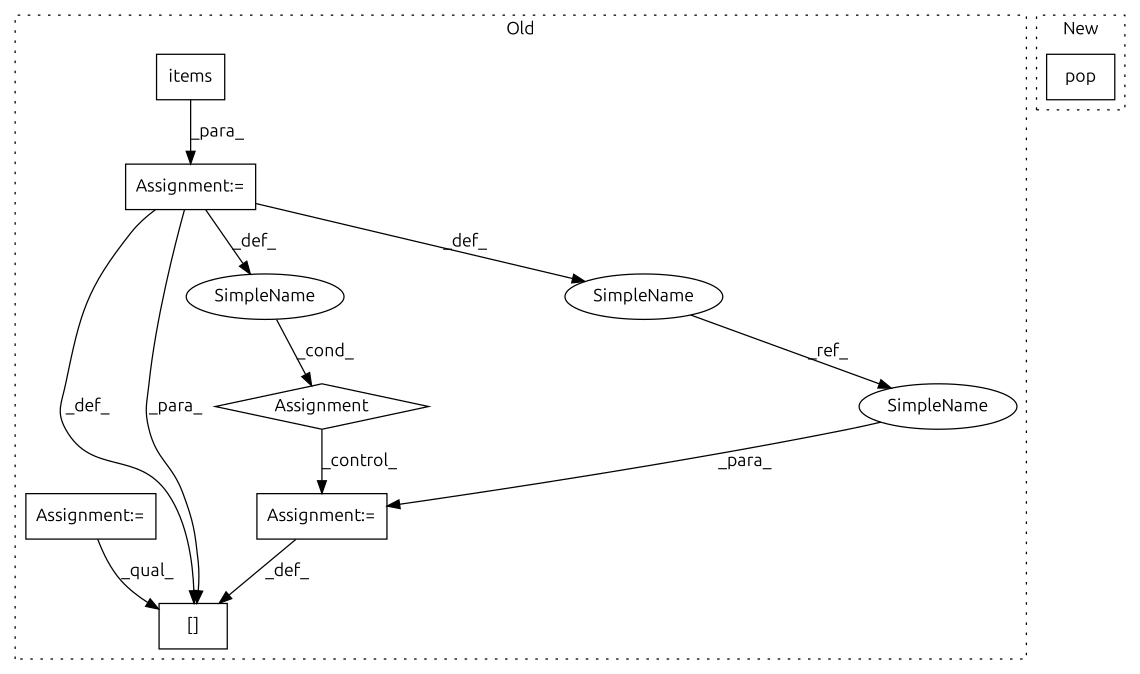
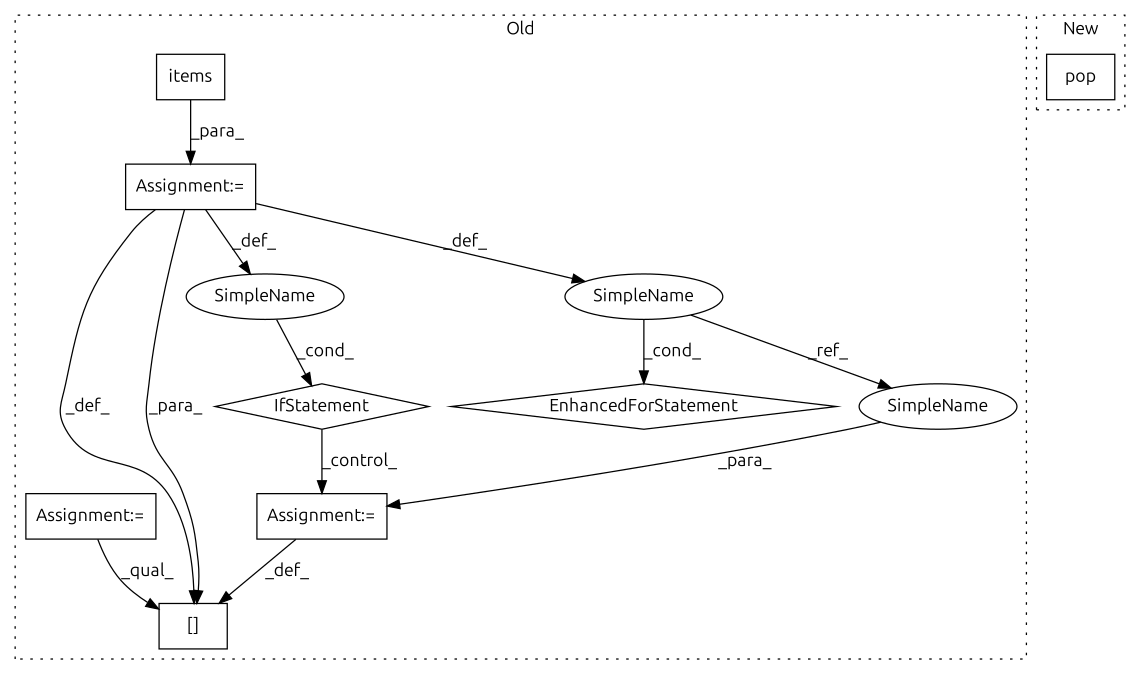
node "Assignment": label "Assignment" -> "IfStatement"
node "EnhancedForStatement": added
